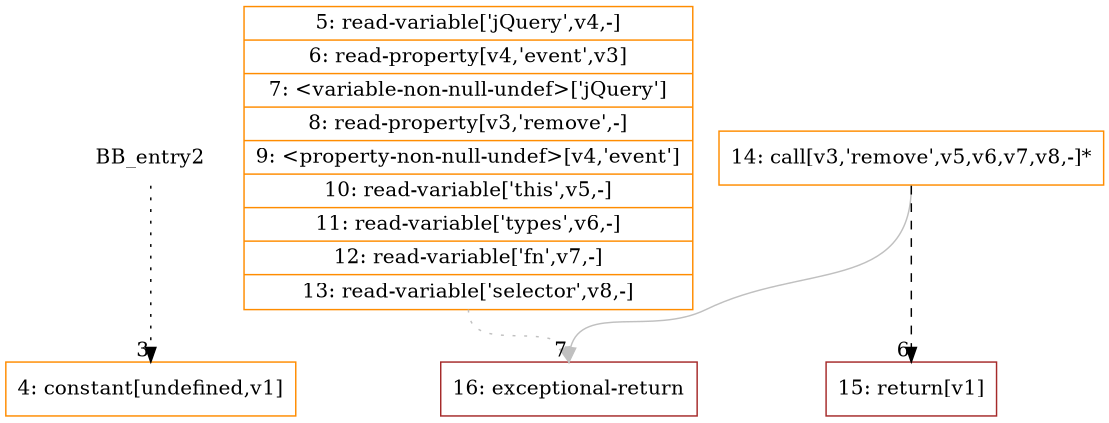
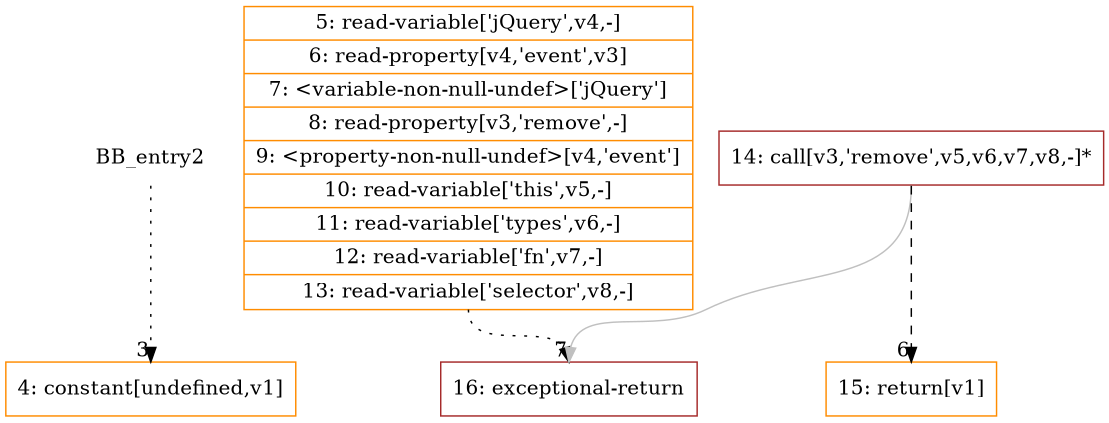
node "14: call[v3,'remove',v5,v6,v7,v8,-]*": color darkorange -> brown
edge "5: read-variable['jQuery',v4,-]" -> "16: exceptional-return": color gray -> black
node "15: return[v1]": color brown -> darkorange
